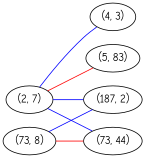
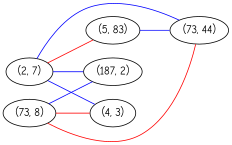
edge "(5, 83)" -- "(73, 44)": added
edge "(73, 8)" -- "(4, 3)": added
